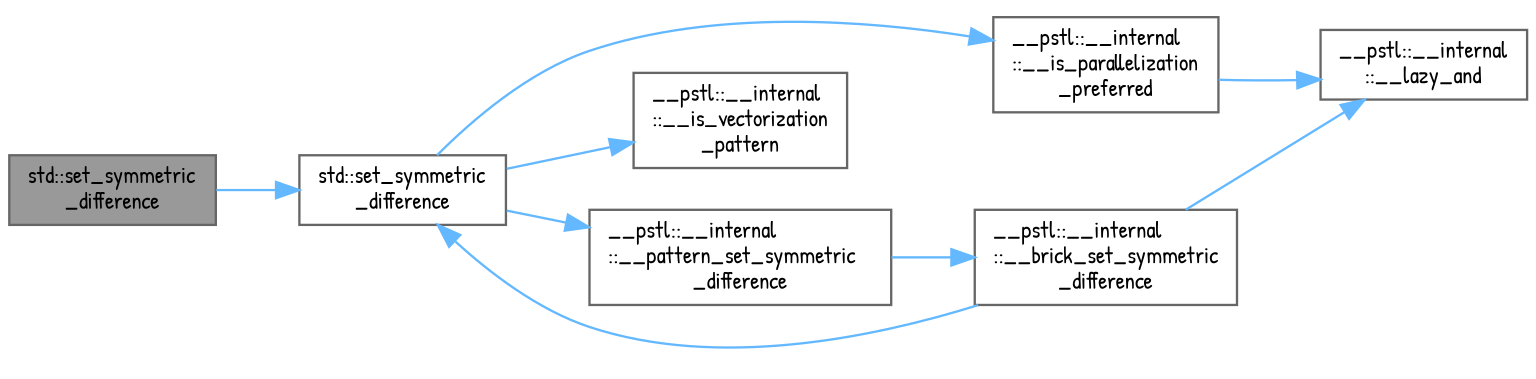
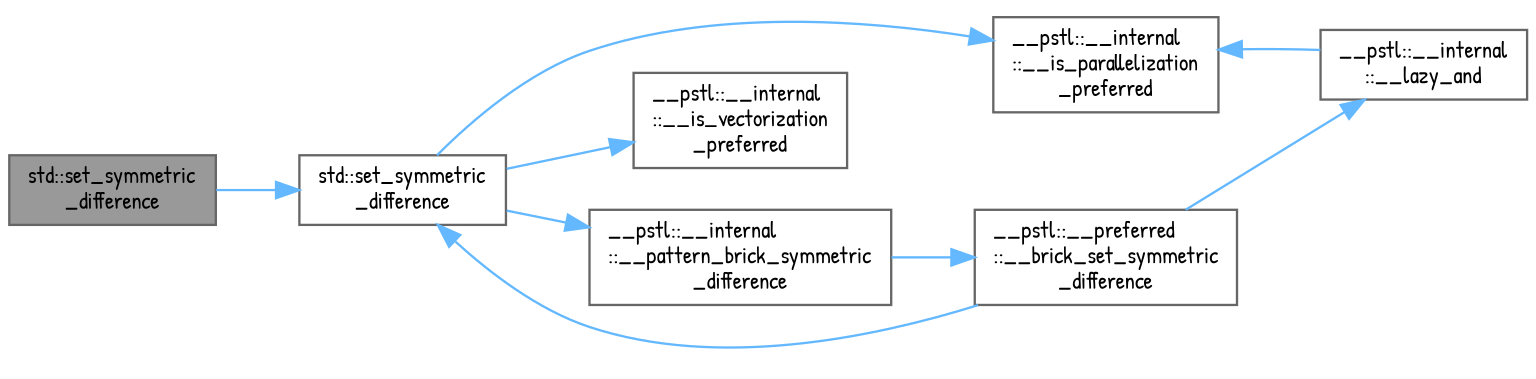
edge "__pstl::__internal ::__is_parallelization _preferred" -> "__pstl::__internal ::__lazy_and": reversed
node "__pstl::__internal ::__is_vectorization _pattern": label "__pstl::__internal ::__is_vectorization _pattern" -> "__pstl::__internal ::__is_vectorization _preferred"
node "__pstl::__internal ::__pattern_set_symmetric _difference": label "__pstl::__internal ::__pattern_set_symmetric _difference" -> "__pstl::__internal ::__pattern_brick_symmetric _difference"
node "__pstl::__internal ::__brick_set_symmetric _difference": label "__pstl::__internal ::__brick_set_symmetric _difference" -> "__pstl::__preferred ::__brick_set_symmetric _difference"
